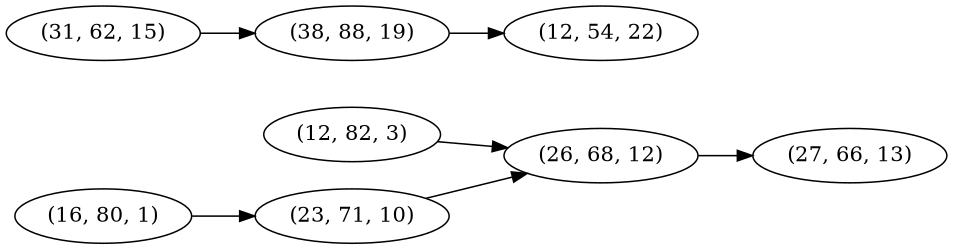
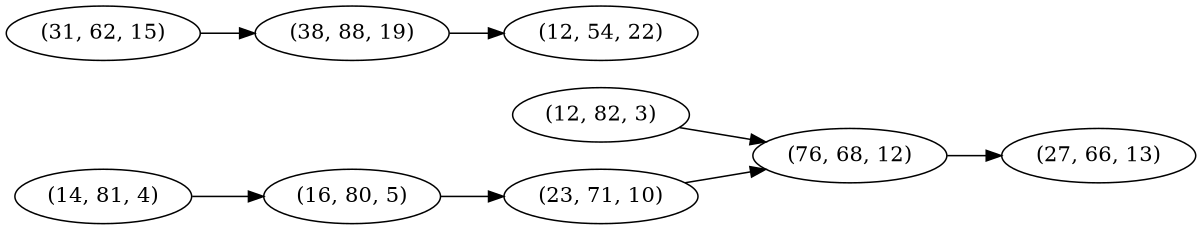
node "(26, 68, 12)": label "(26, 68, 12)" -> "(76, 68, 12)"
node "(14, 81, 4)": added
node "(16, 80, 1)": label "(16, 80, 1)" -> "(16, 80, 5)"
